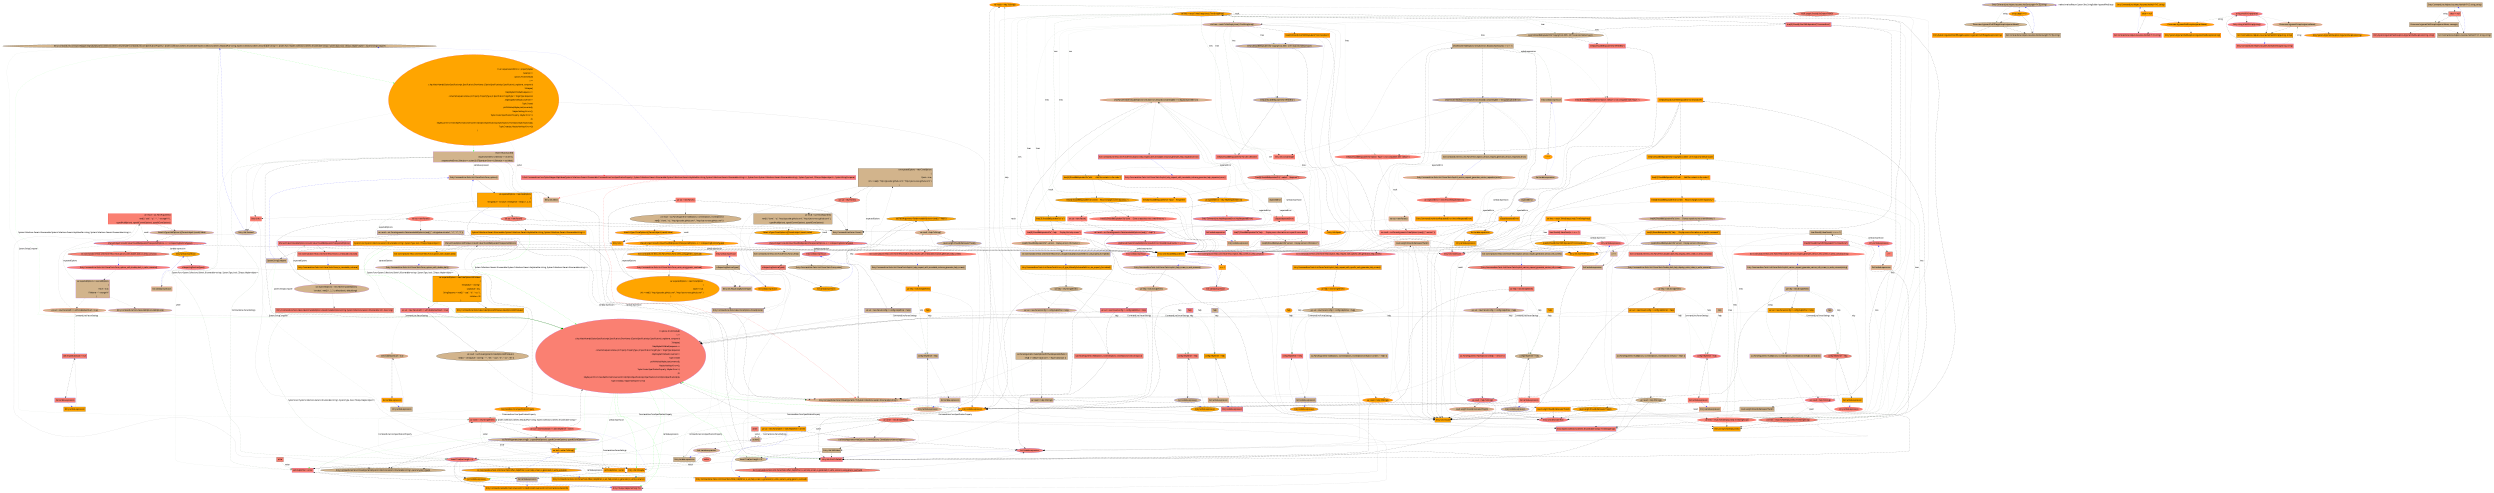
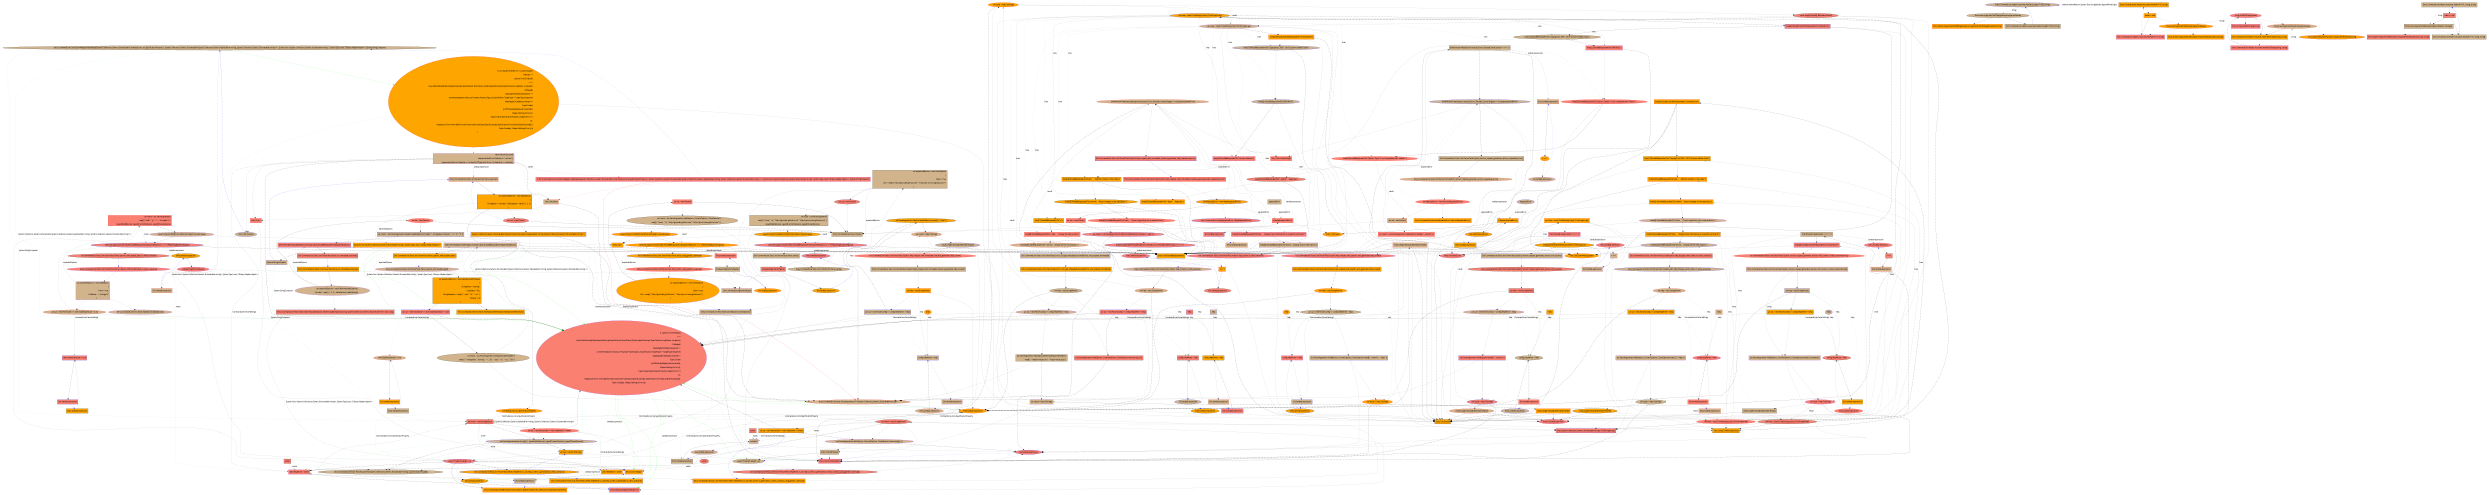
node "array.Length == 0": removed
node "Entry string.IsNullOrEmpty(string)": shape ellipse -> box
